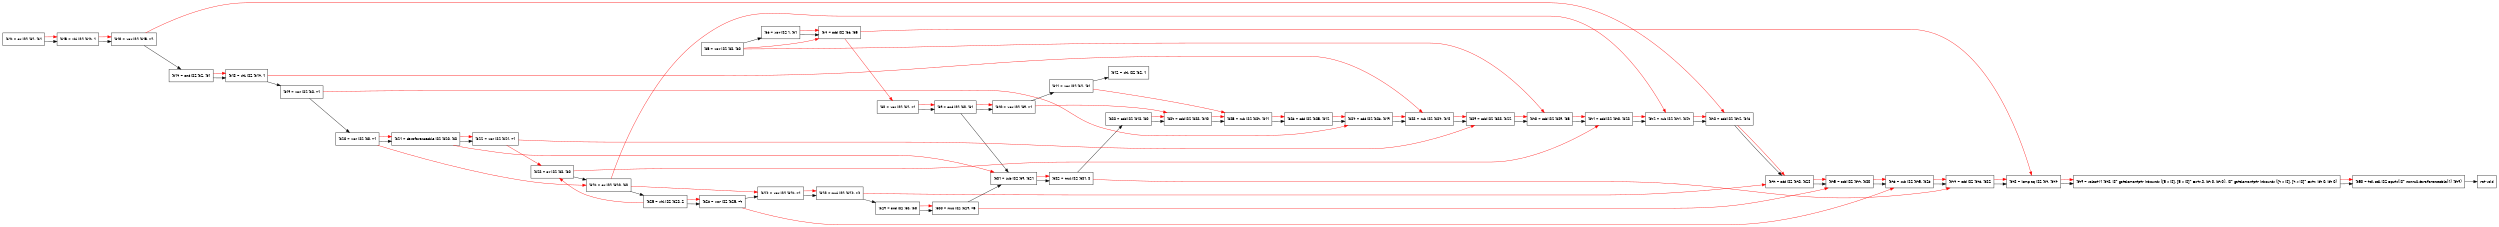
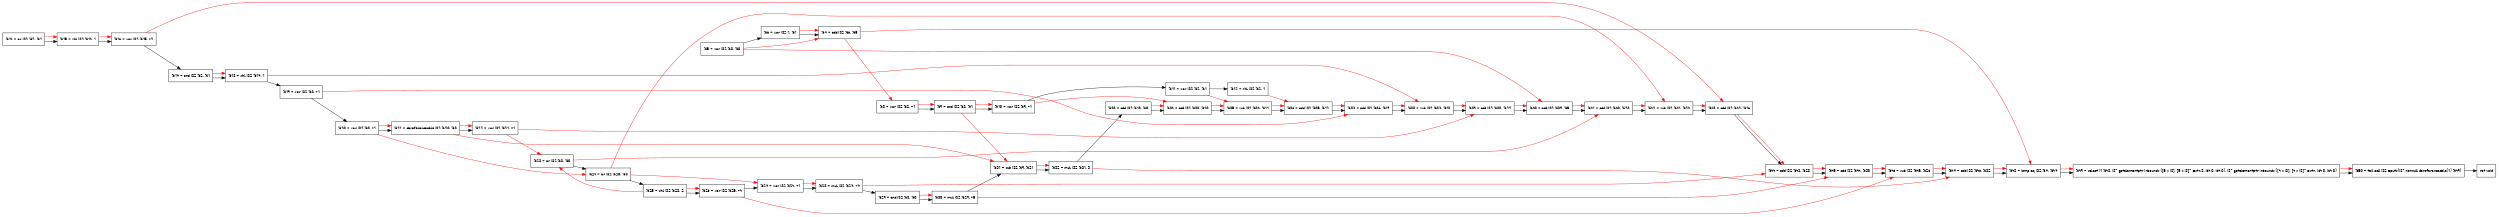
node "%10 = xor i32 %15, -2": label "%10 = xor i32 %15, -2" -> "%16 = xor i32 %15, -2"
edge "%12 = shl i32 %2, 1" -> "%36 = add i32 %35, %12": added
edge "%9 = and i32 %8, %1" -> "%31 = sub i32 %9, %21": color black -> red
